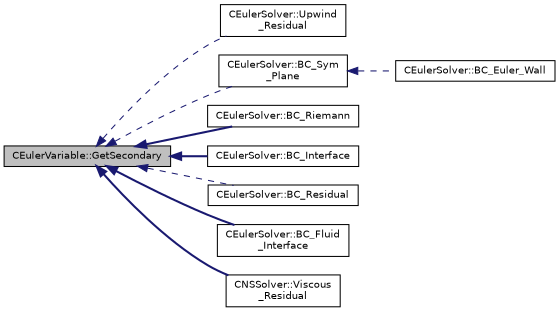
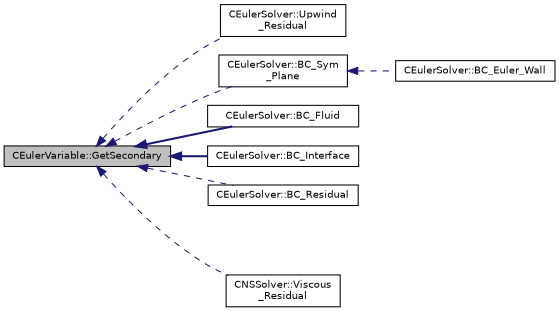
node "CEulerSolver::BC_Riemann": label "CEulerSolver::BC_Riemann" -> "CEulerSolver::BC_Fluid"
edge "CNSSolver::Viscous _Residual" -> "CEulerVariable::GetSecondary": style bold -> dashed
node "CEulerSolver::BC_Fluid _Interface": removed
